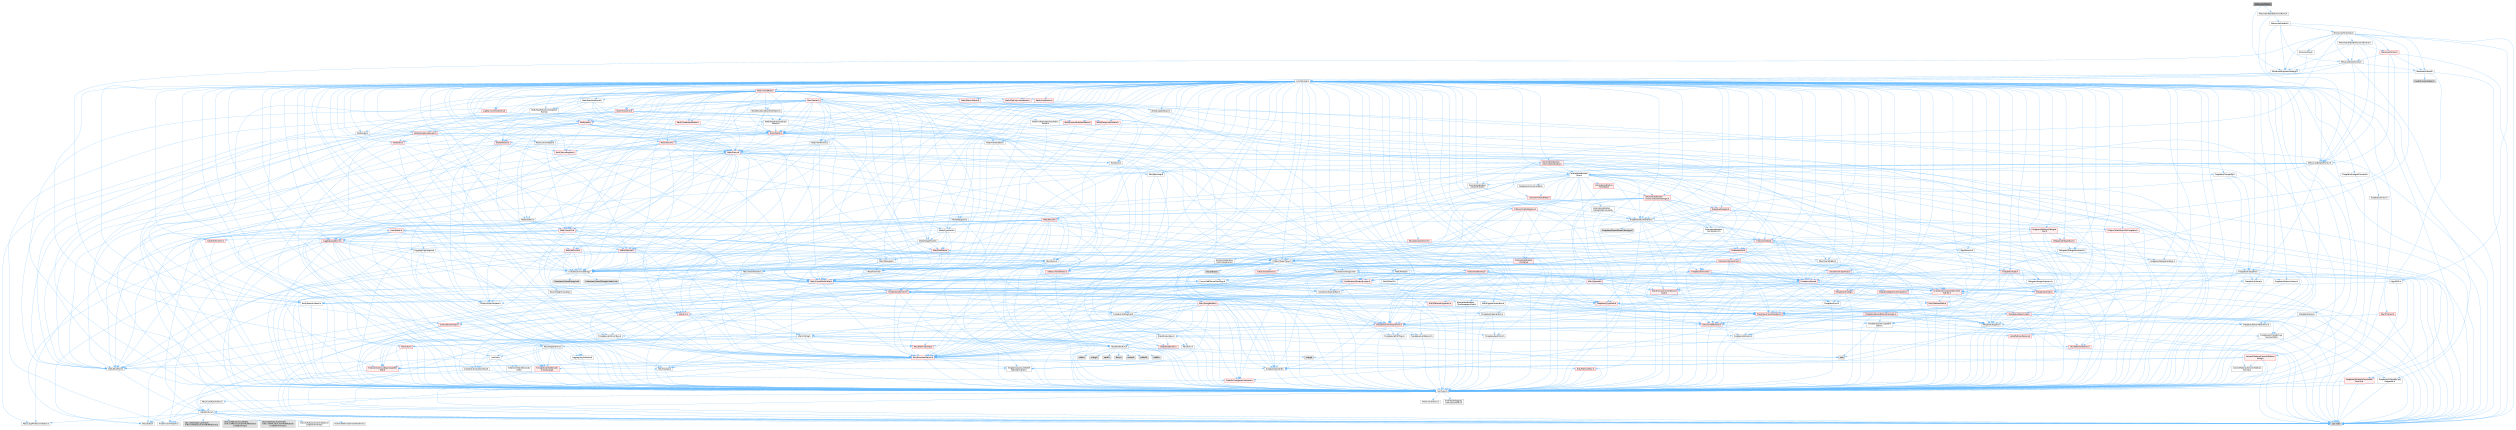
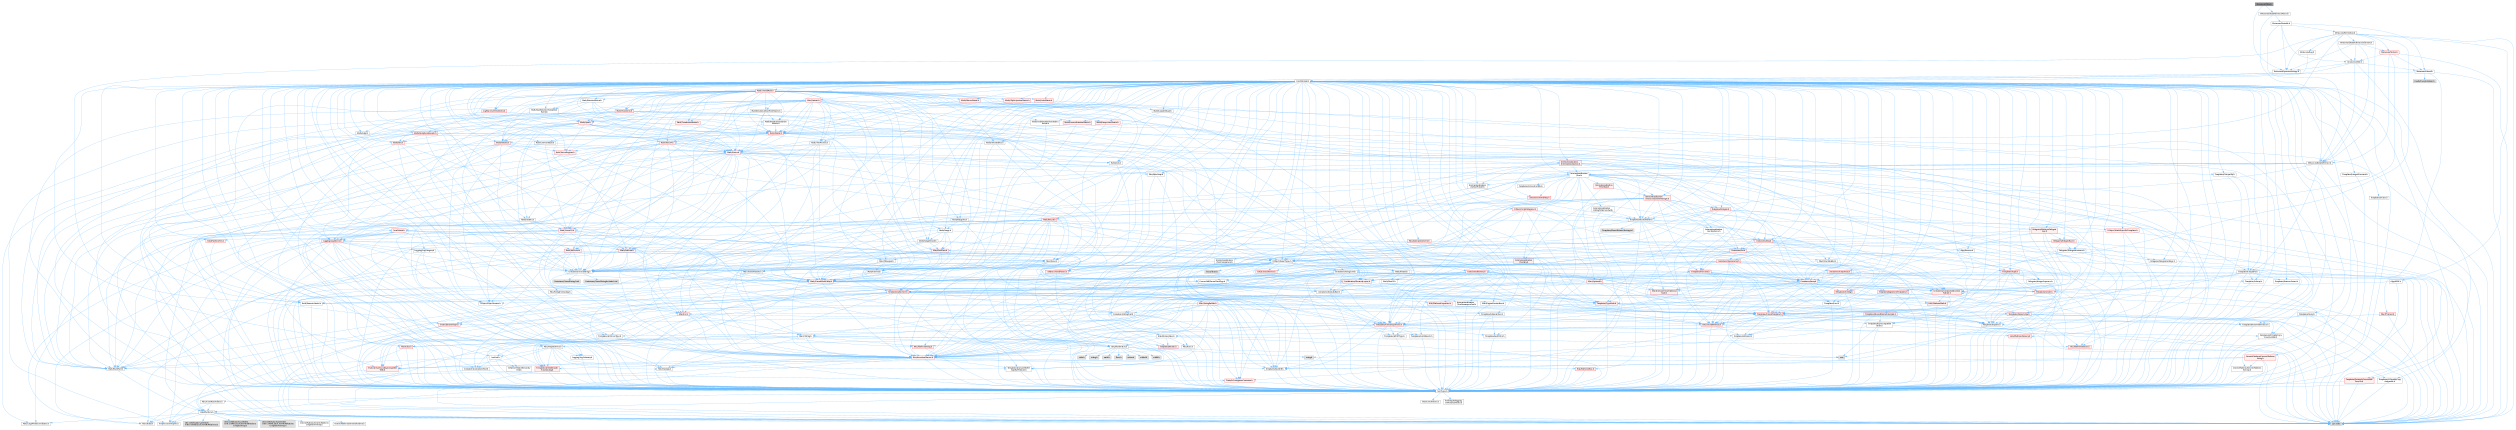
node "MetasoundDataFactory.h": label "MetasoundDataFactory.h" -> "IsConstructible.h"
node "Math/TypeHash.h": label "Math/TypeHash.h" -> "Math/Range.h"
